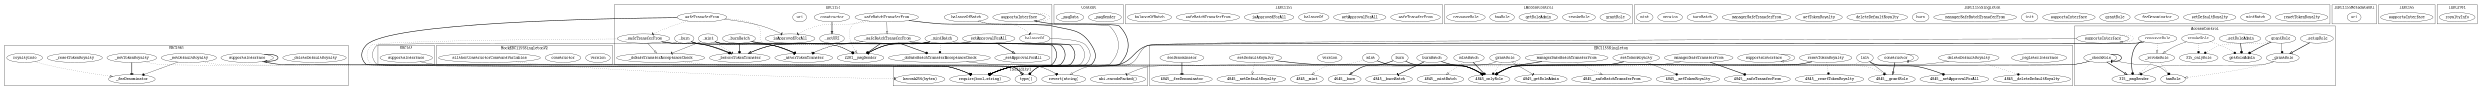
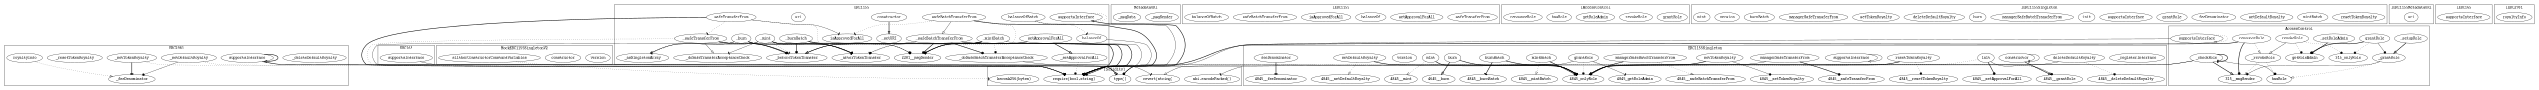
cluster "Context": label "Context" -> "MetadataURI"
node "_asSingletonArray": added
edge "_doSafeTransferAcceptanceCheck" -> "revert(string)": removed
